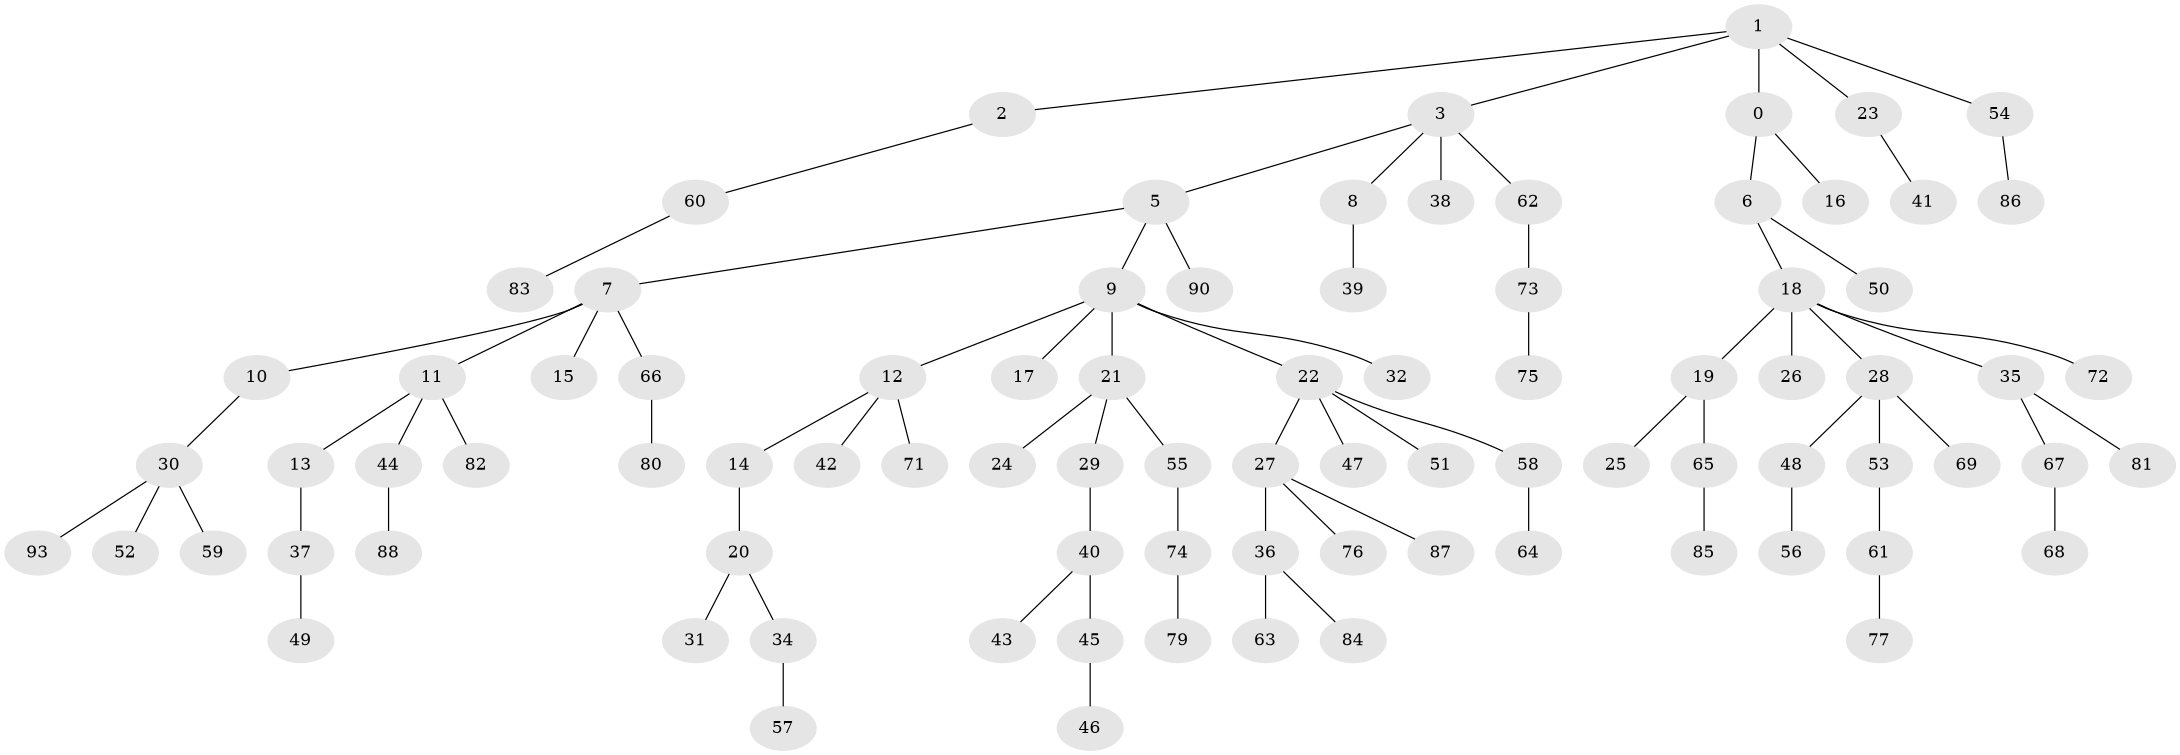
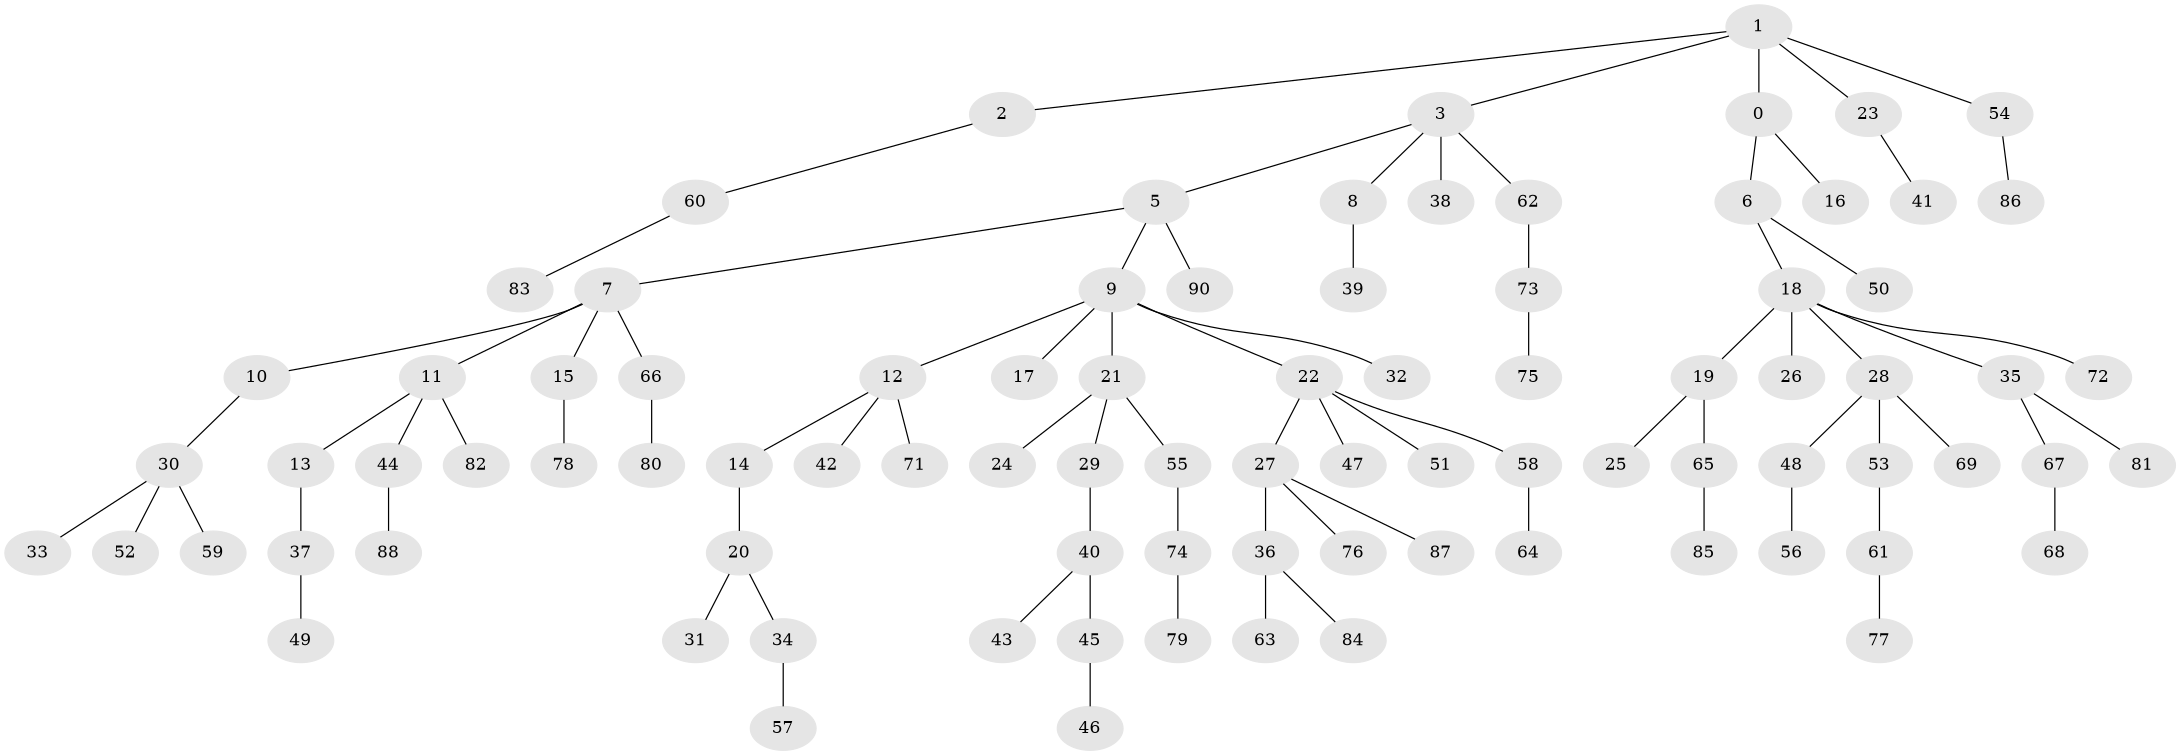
node "78": added
node "93": label "93" -> "33"
